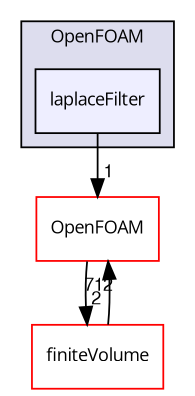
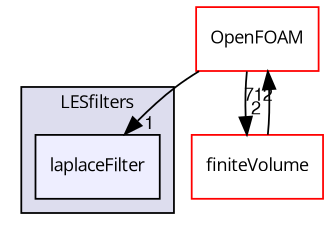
cluster "OpenFOAM": label "OpenFOAM" -> "LESfilters"
edge "laplaceFilter" -> "OpenFOAM": reversed
